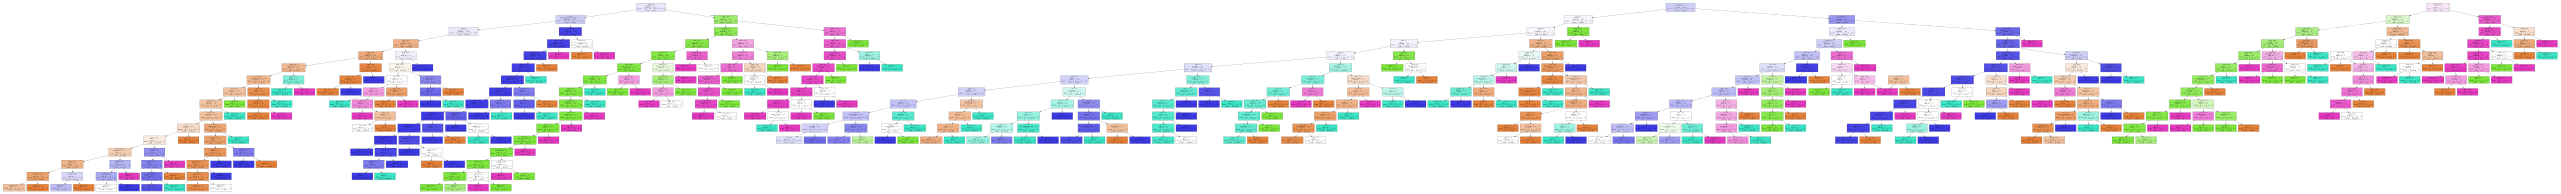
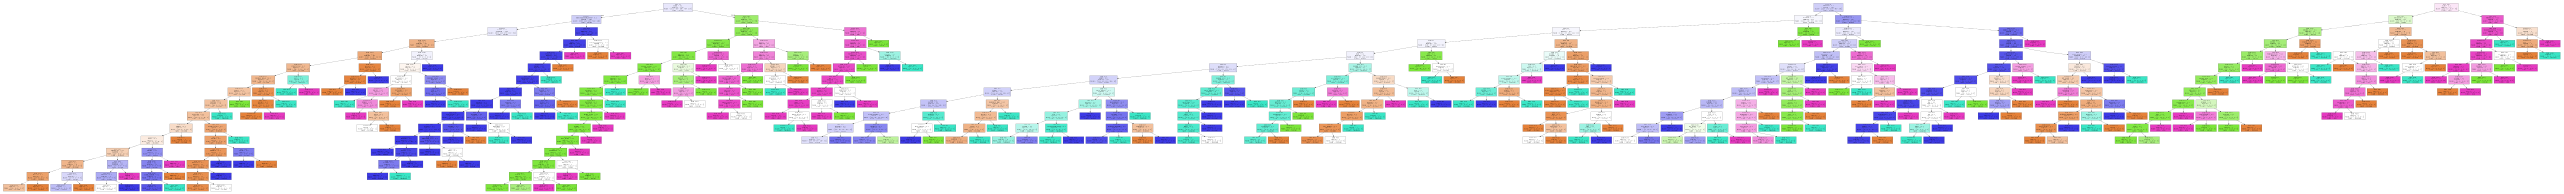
edge "node #179" -> "node #182": now "node #179" -> "node #180"
